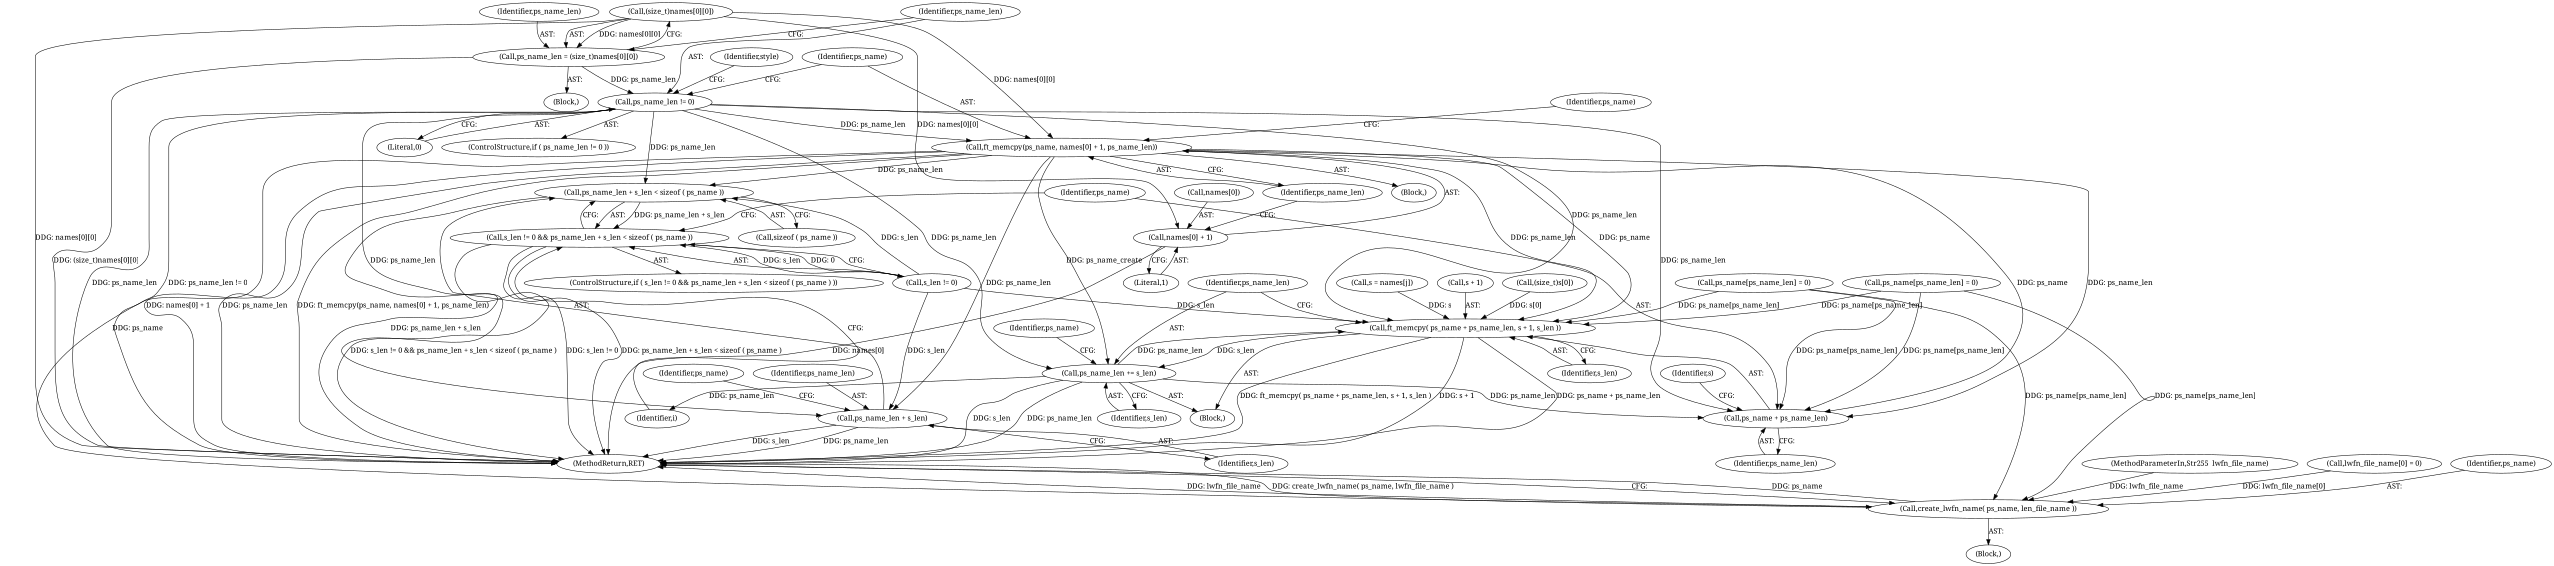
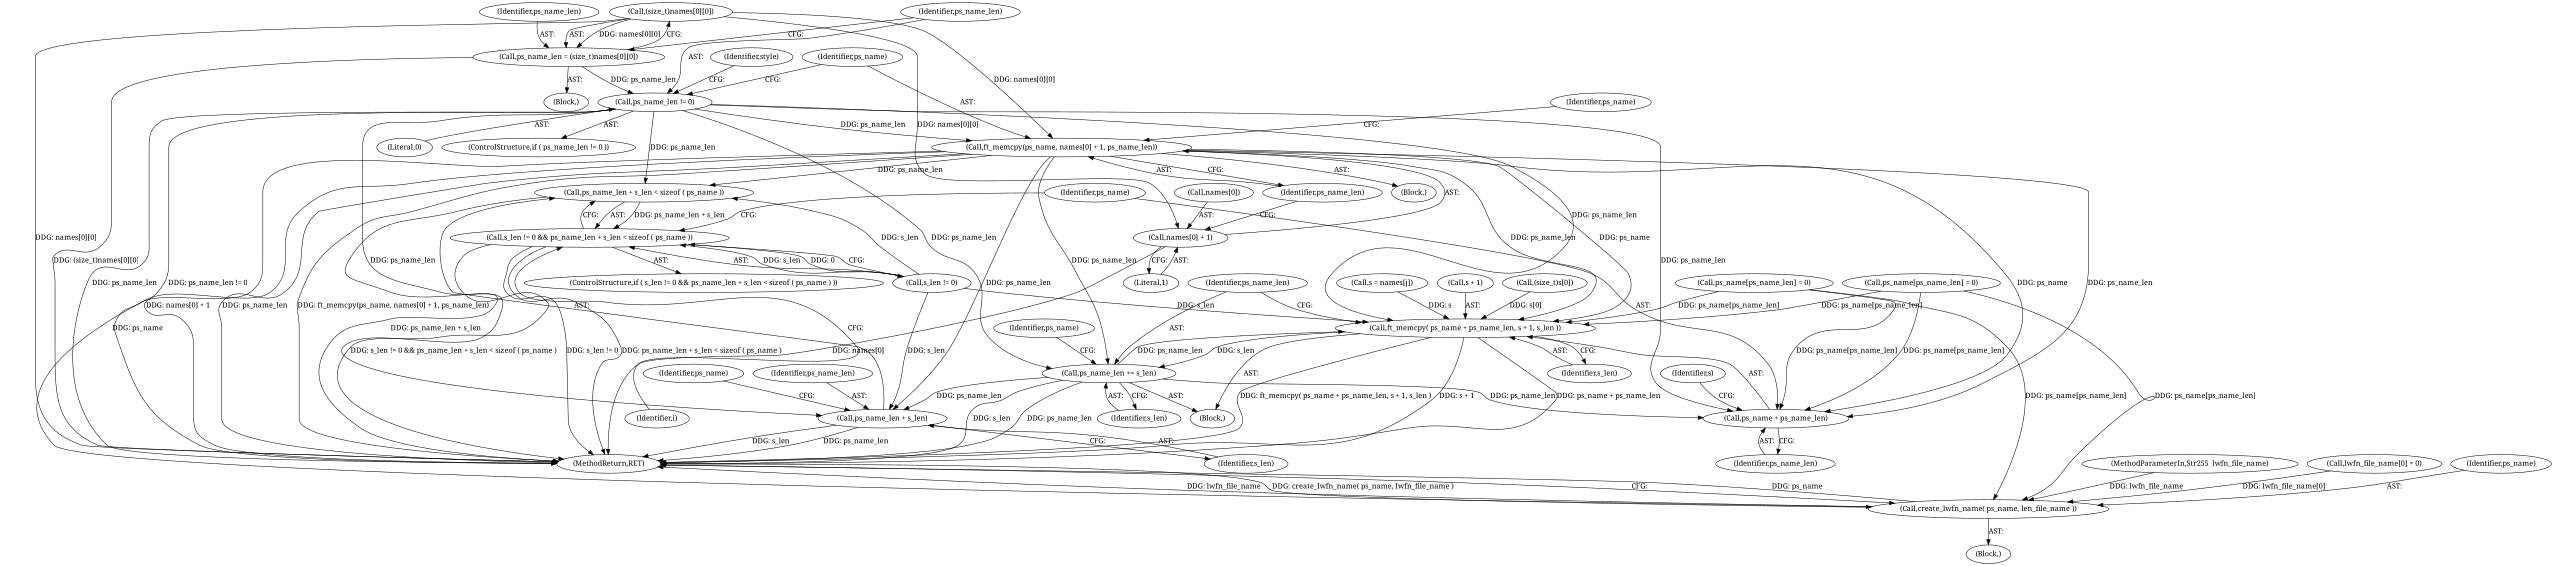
edge "(Call,ps_name_len != 0)" -> "(Literal,0)": removed, label "CFG:"
node "(Call,sizeof ( ps_name ))": removed
edge "(Call,ft_memcpy(ps_name, names[0] + 1, ps_name_len))" -> "(Call,ps_name_len += s_len)": label "DDG: ps_name_create" -> "DDG: ps_name_len"
edge "(Call,ps_name_len += s_len)" -> "(Identifier,i)": now "(Call,ps_name_len += s_len)" -> "(Call,ps_name_len + s_len)"
